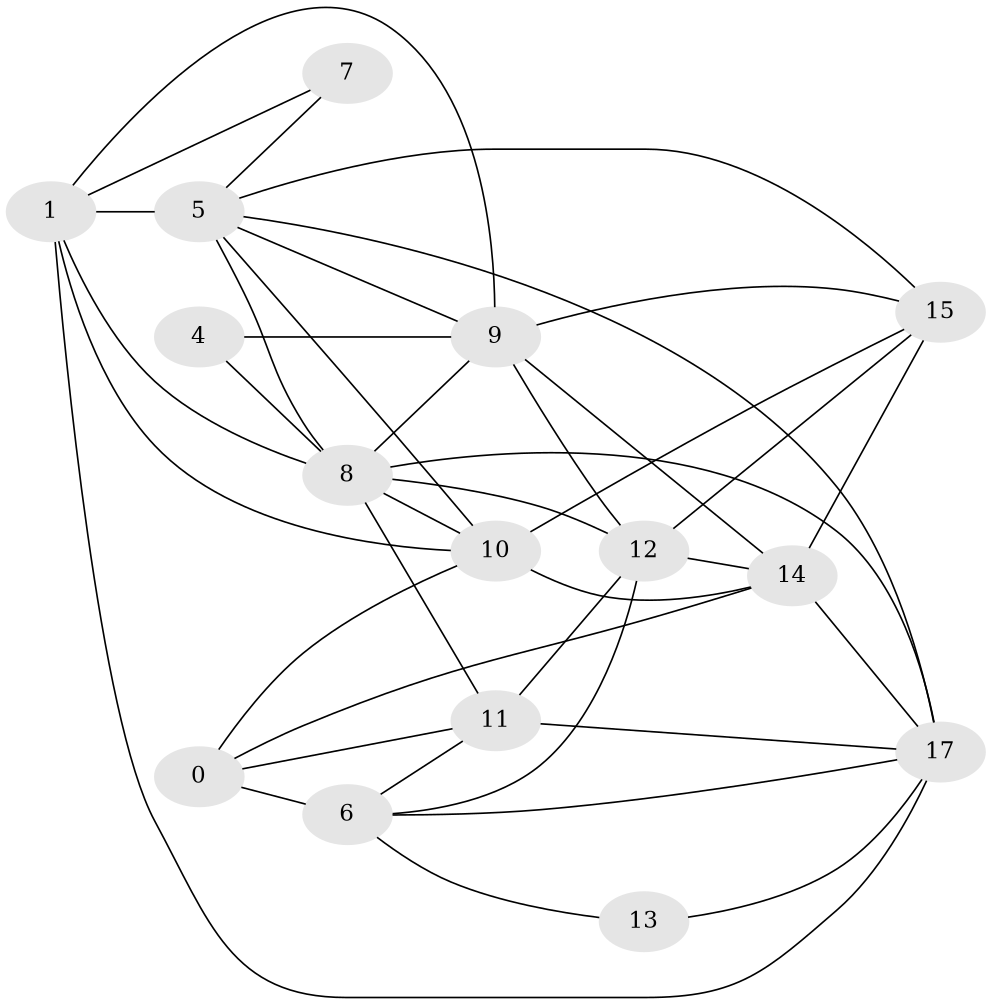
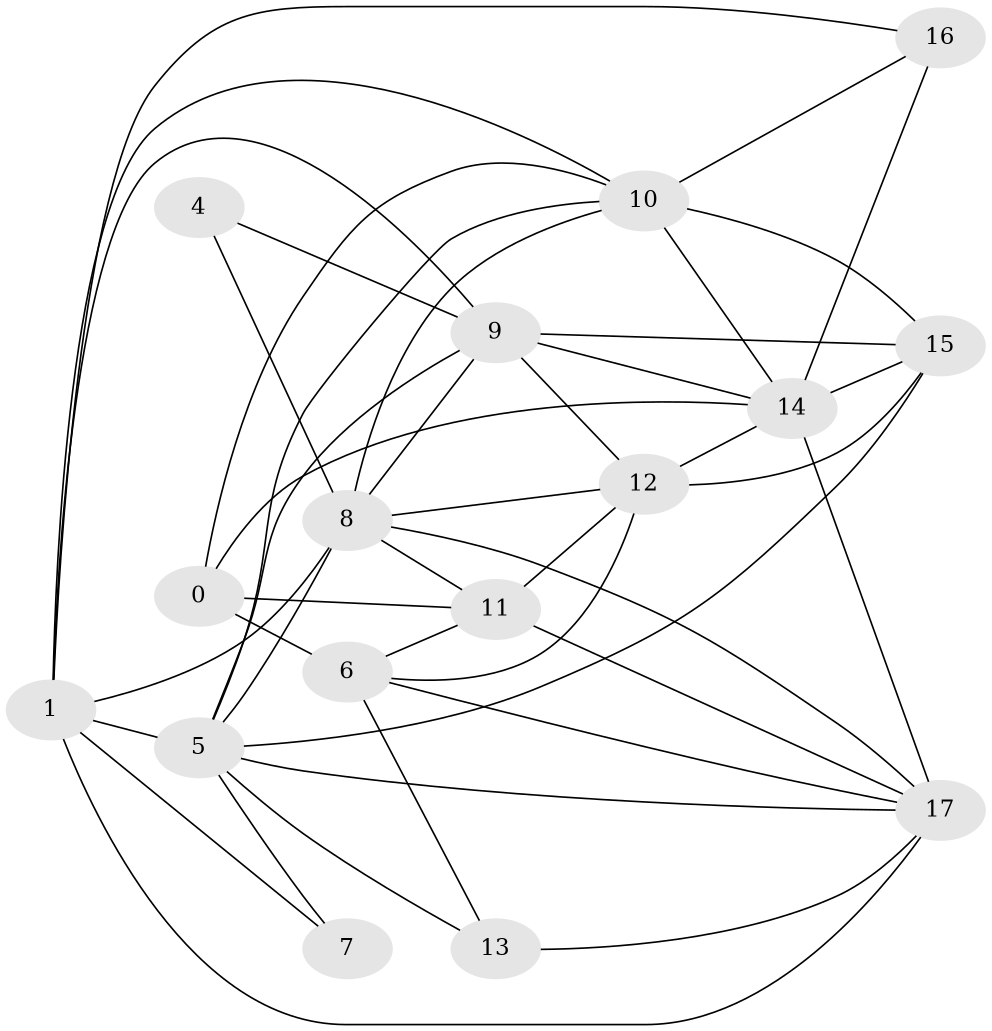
node "16": added
edge "5" -- "13": added
